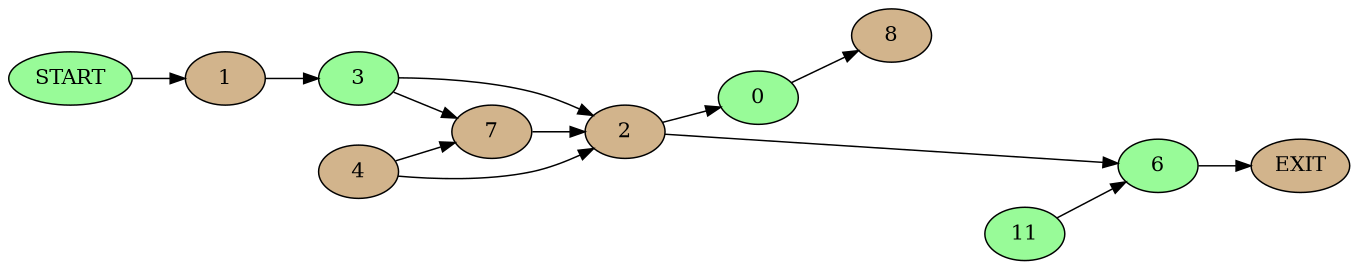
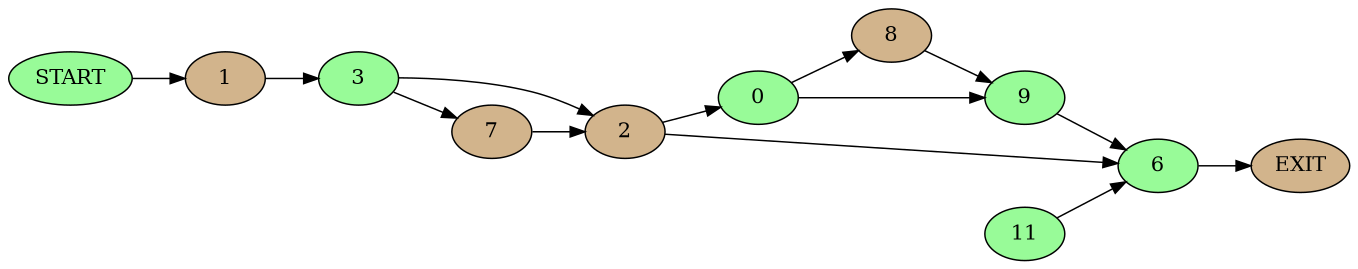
node "9": added
node "4": removed
